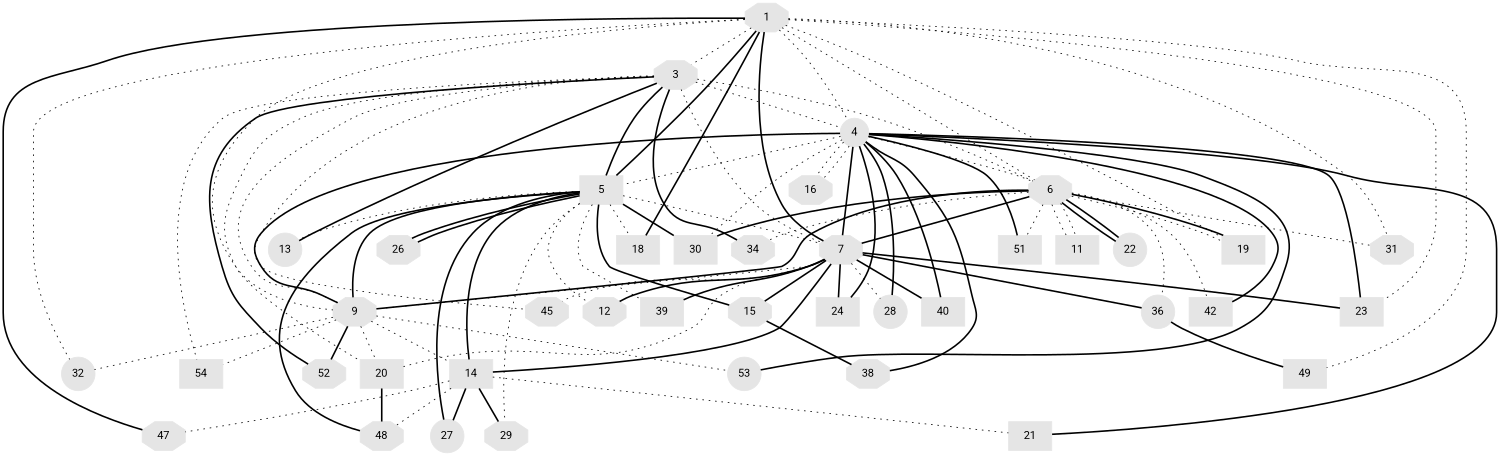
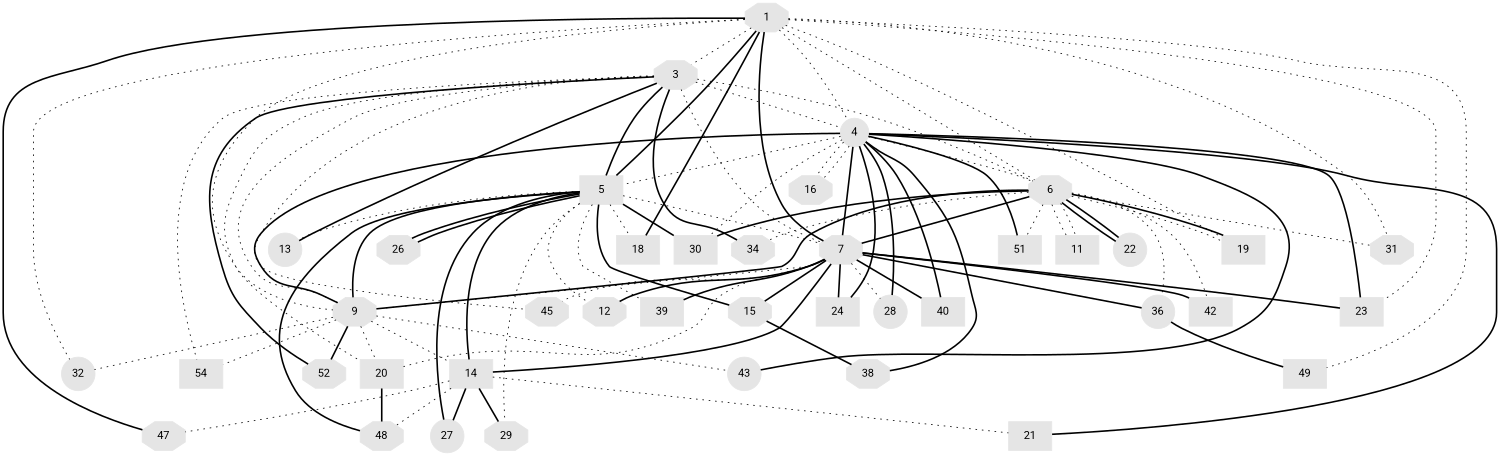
edge "4" -- "42": now "7" -- "42"
node "53": label "53" -> "43"
